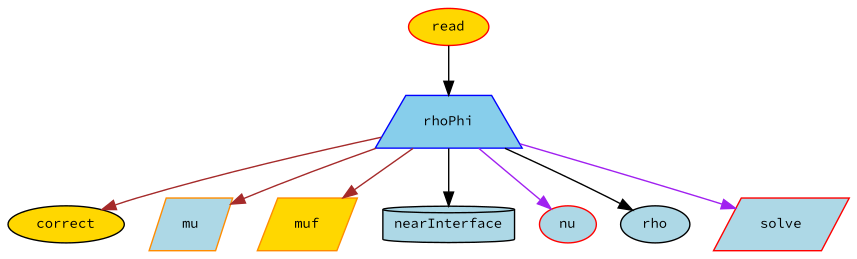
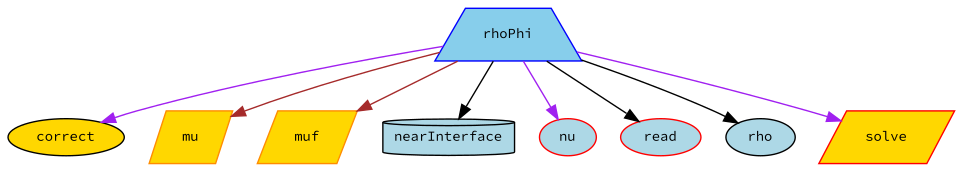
node "read": fillcolor gold -> lightblue
edge "read" -> "rhoPhi": reversed
edge "rhoPhi" -> "correct": color brown -> purple
node "mu": fillcolor lightblue -> gold
node "solve": fillcolor lightblue -> gold
